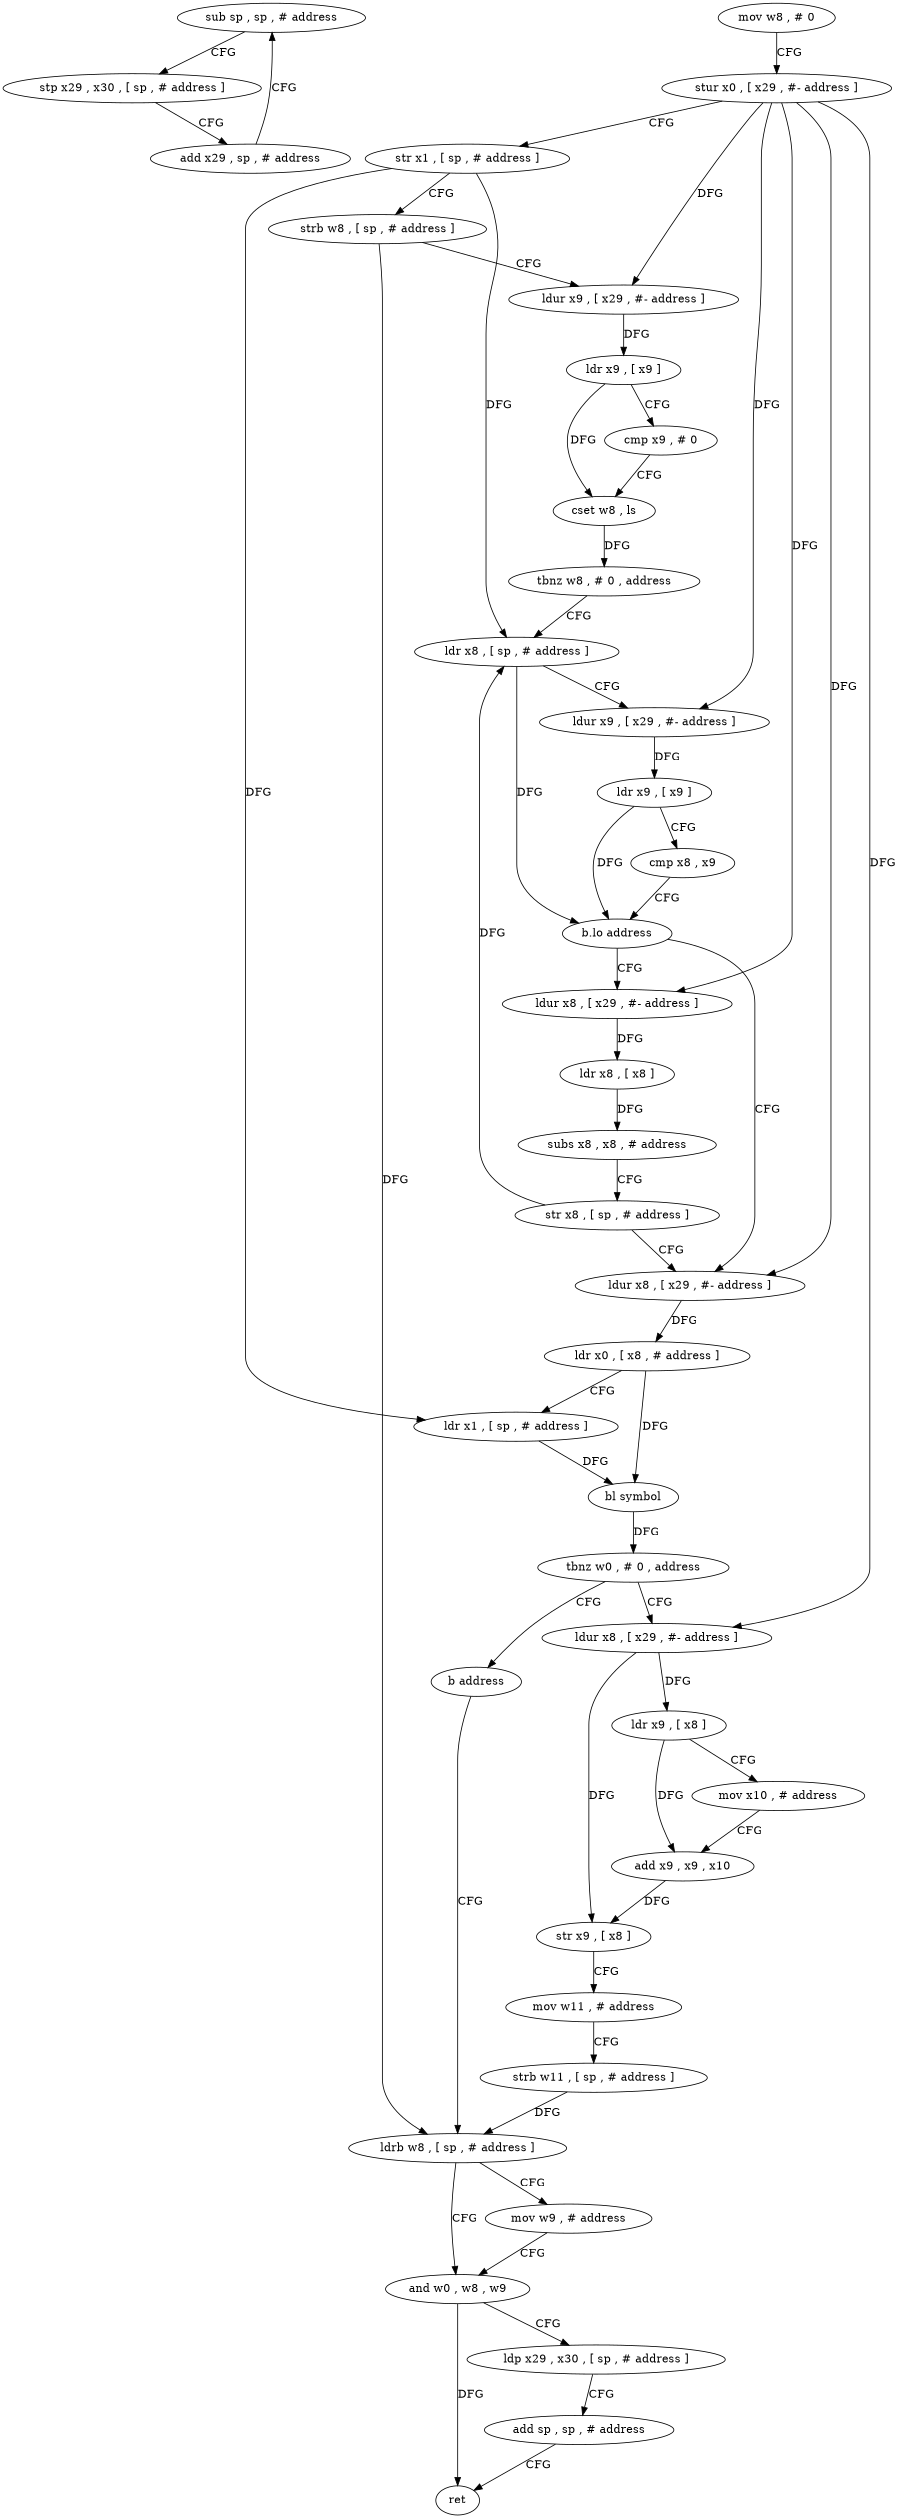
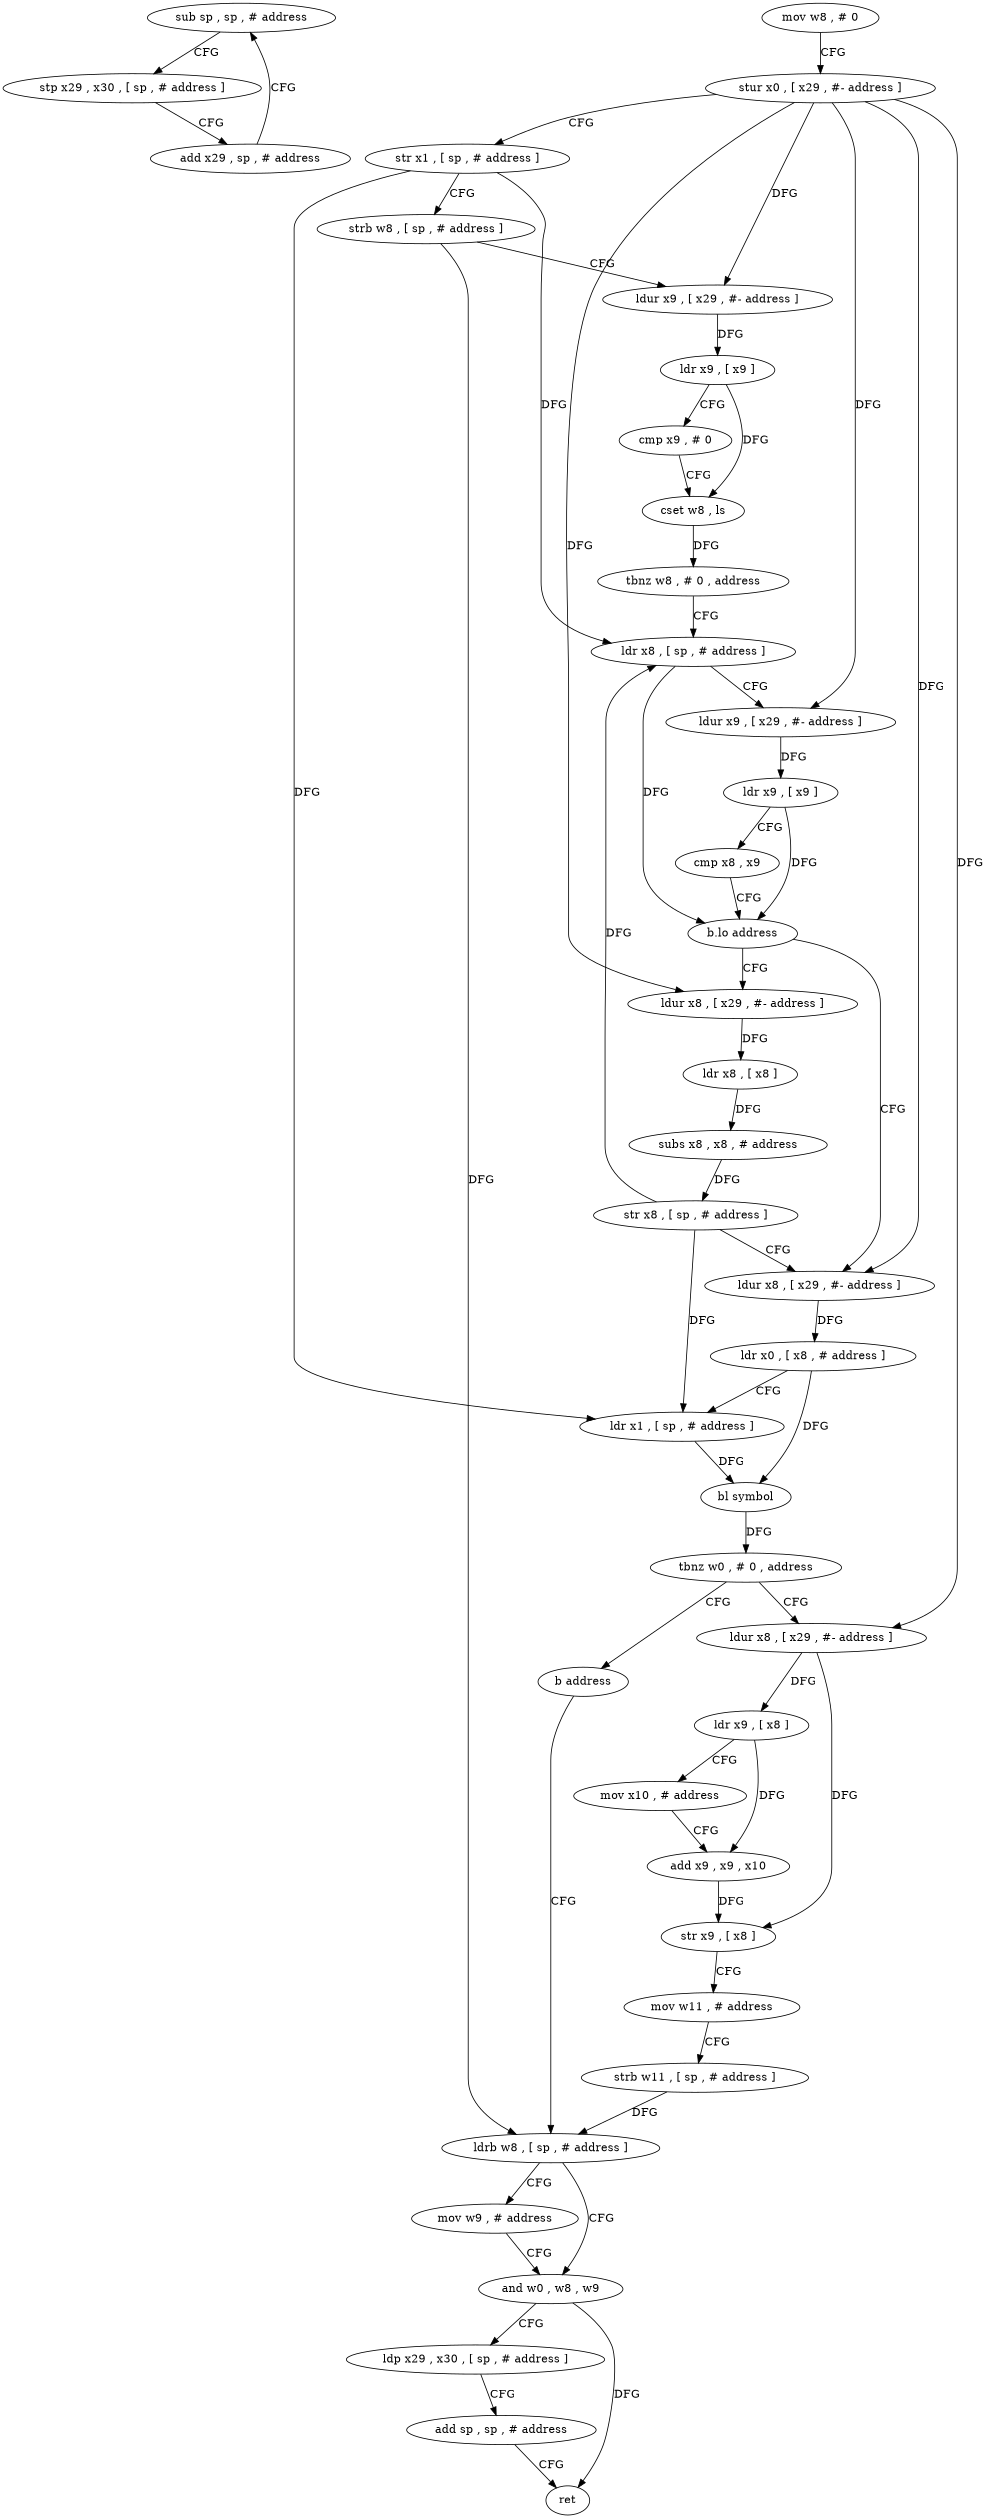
edge "subs x8 , x8 , # address" -> "str x8 , [ sp , # address ]": label "CFG" -> "DFG"
edge "str x8 , [ sp , # address ]" -> "ldr x1 , [ sp , # address ]": added, label "DFG"
